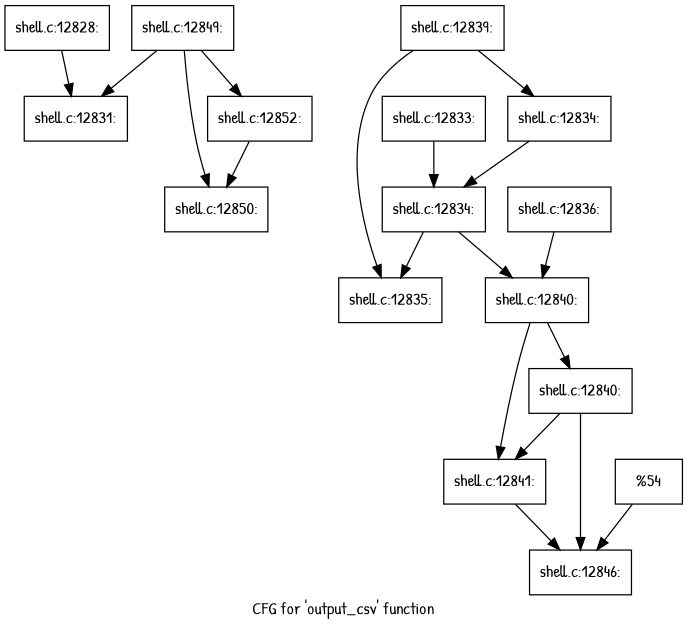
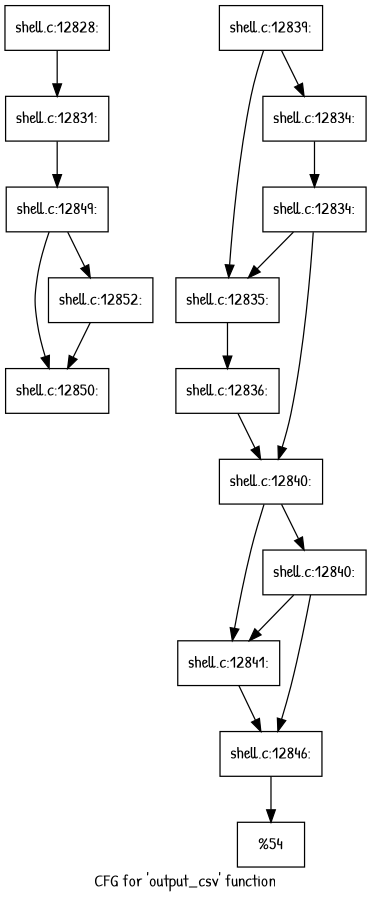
edge "shell.c:12849:" -> "shell.c:12831:": reversed
node "shell.c:12833:": removed
edge "shell.c:12835:" -> "shell.c:12836:": added
edge "%54" -> "shell.c:12846:": reversed
